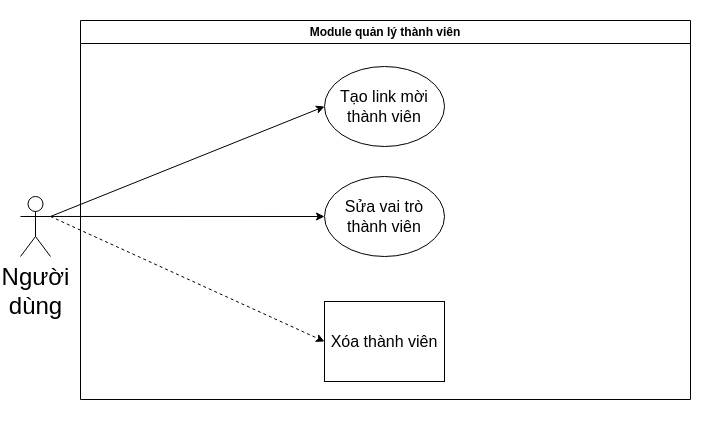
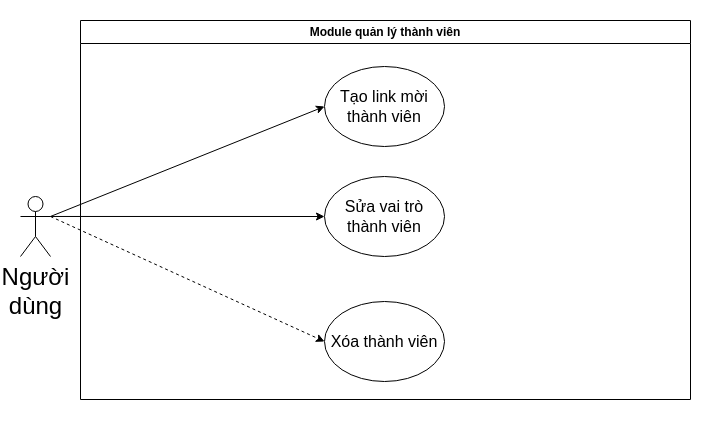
node "Xóa thành viên": shape rectangle -> ellipse
